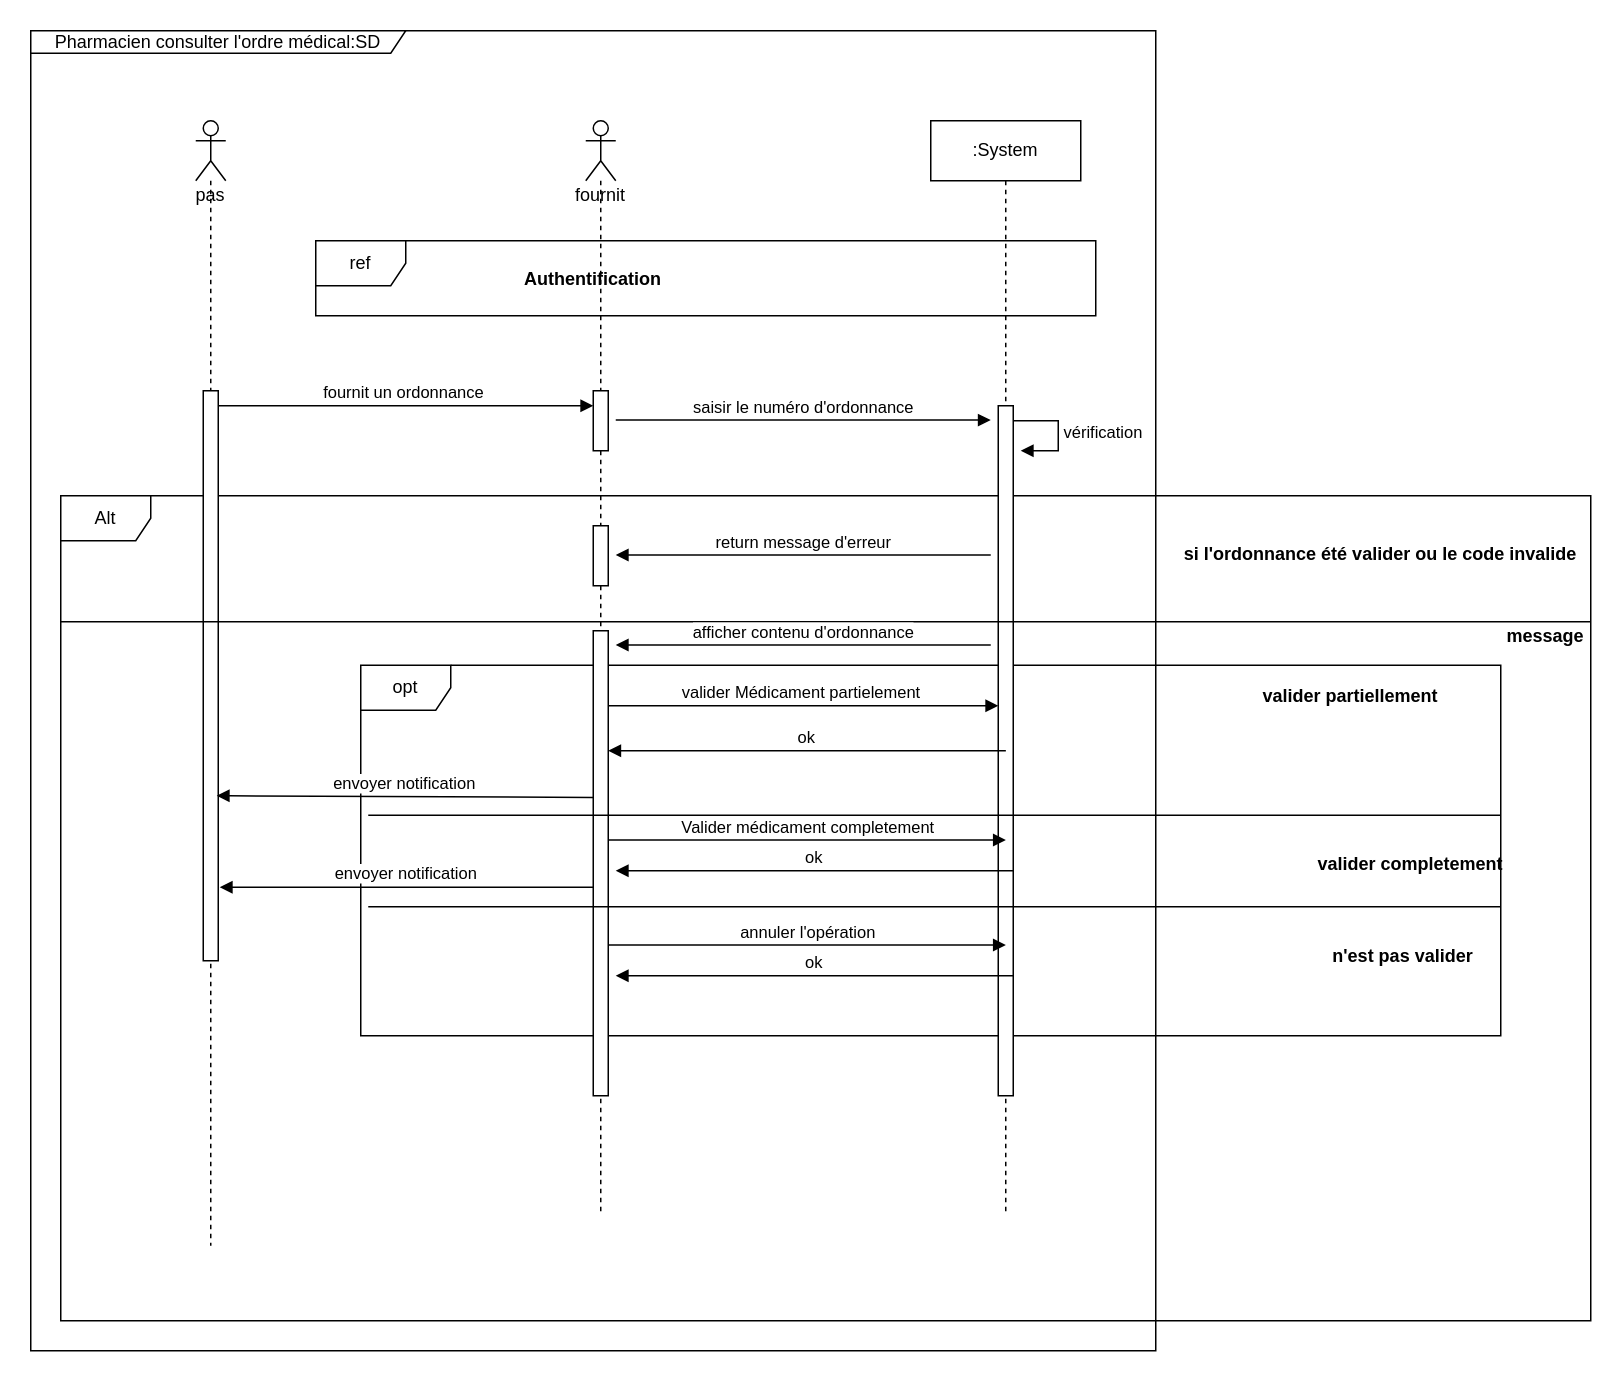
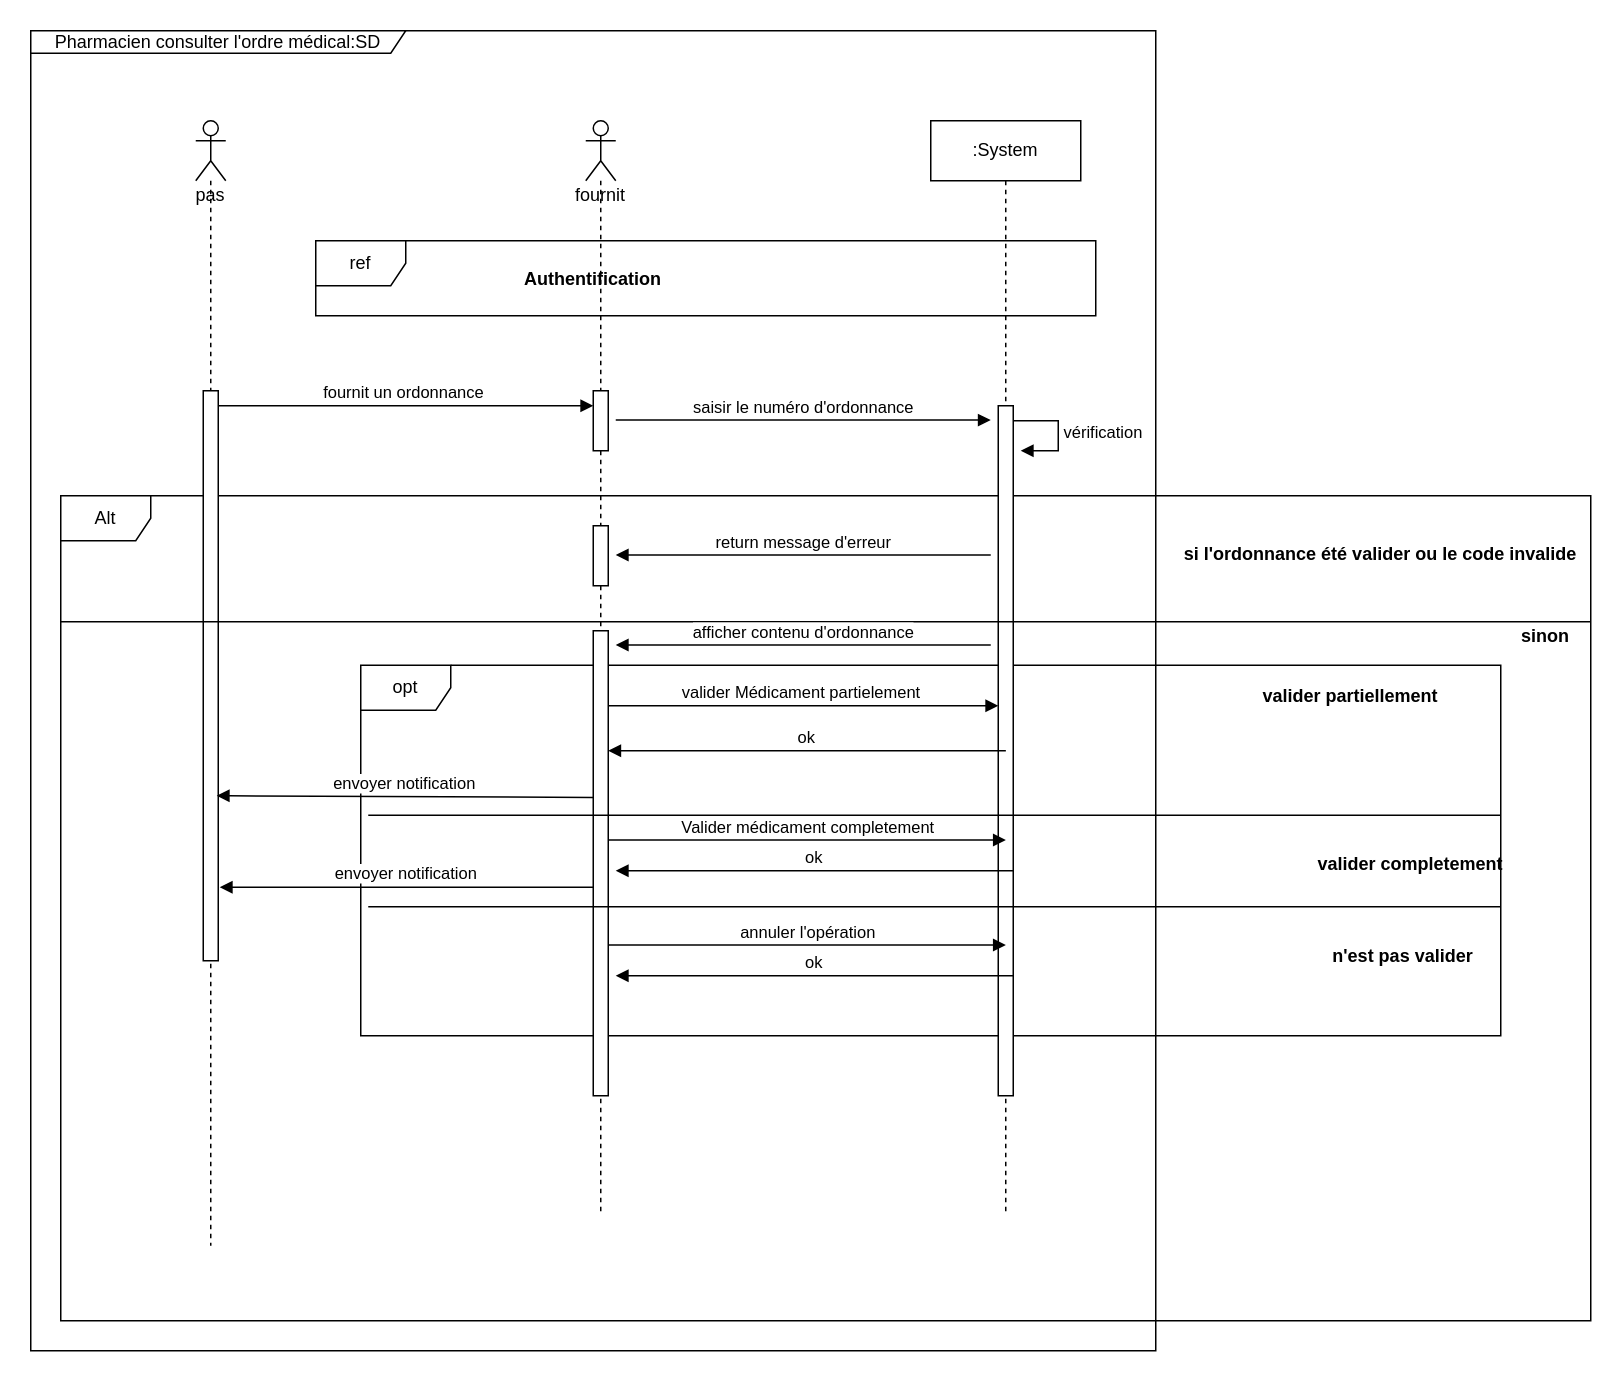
node "message": label "message" -> "sinon"
